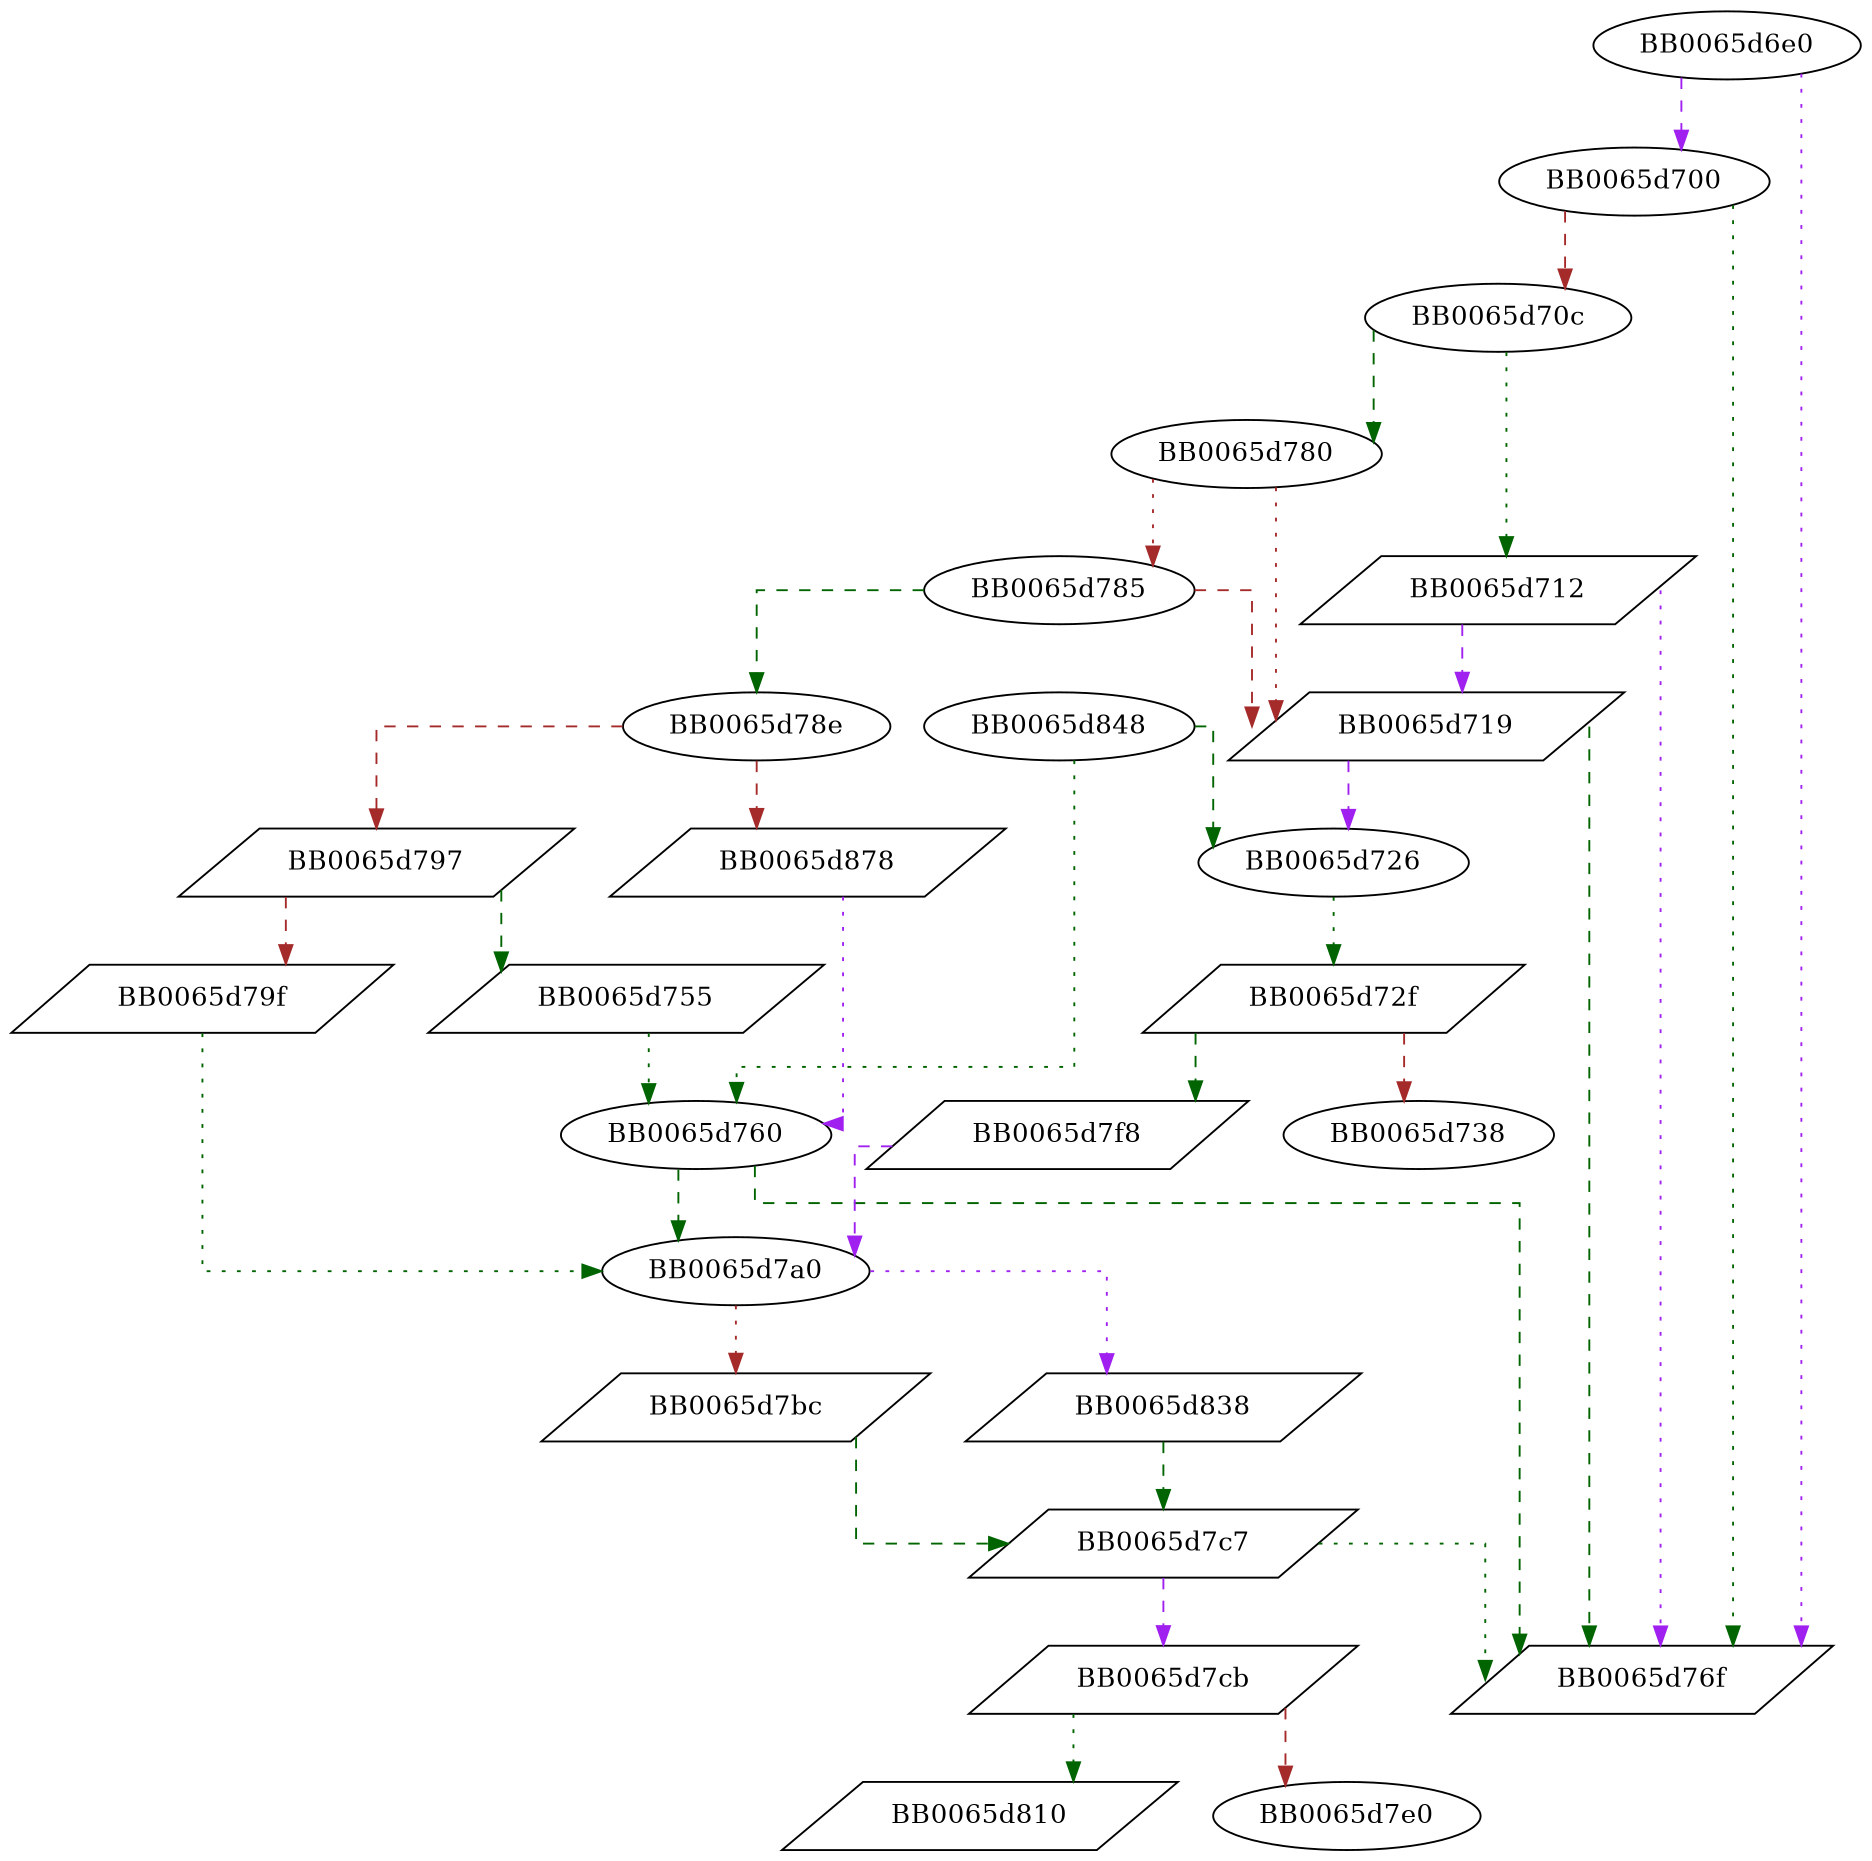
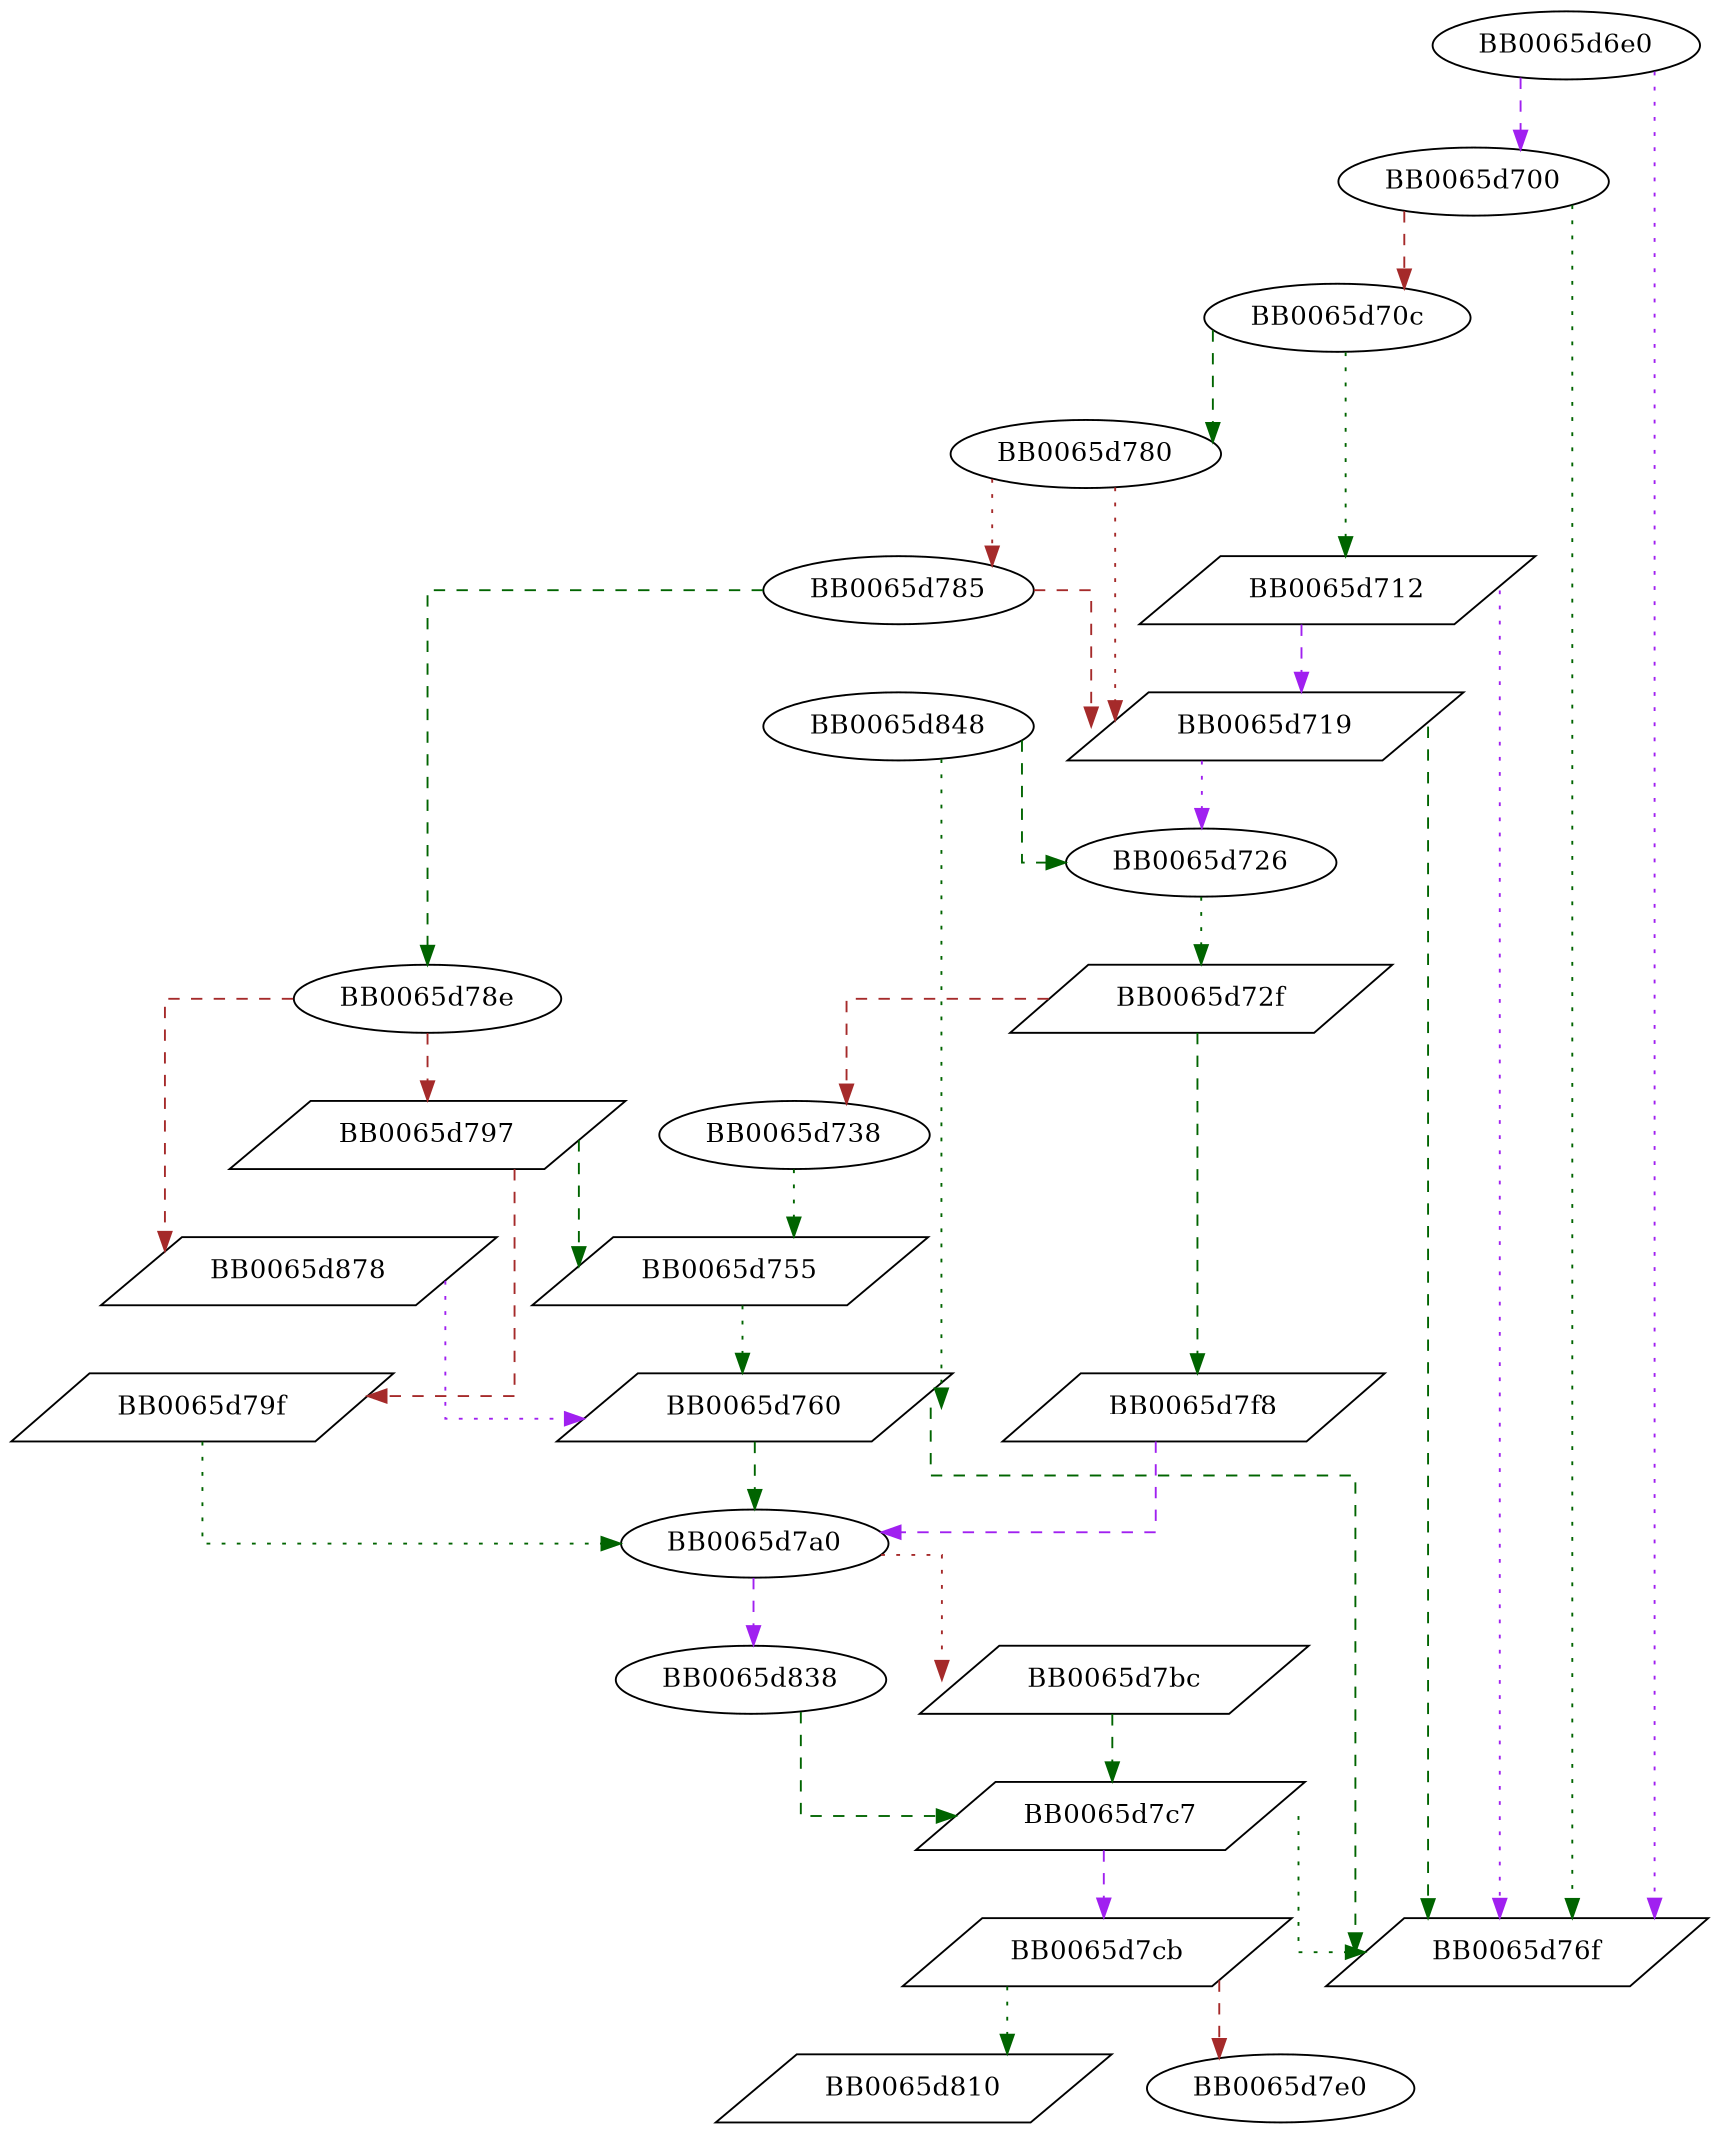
edge "BB0065d719" -> "BB0065d726": style dashed -> dotted
node "BB0065d760": shape ellipse -> parallelogram
edge "BB0065d738" -> "BB0065d755": added
edge "BB0065d7a0" -> "BB0065d838": style dotted -> dashed
node "BB0065d838": shape parallelogram -> ellipse
